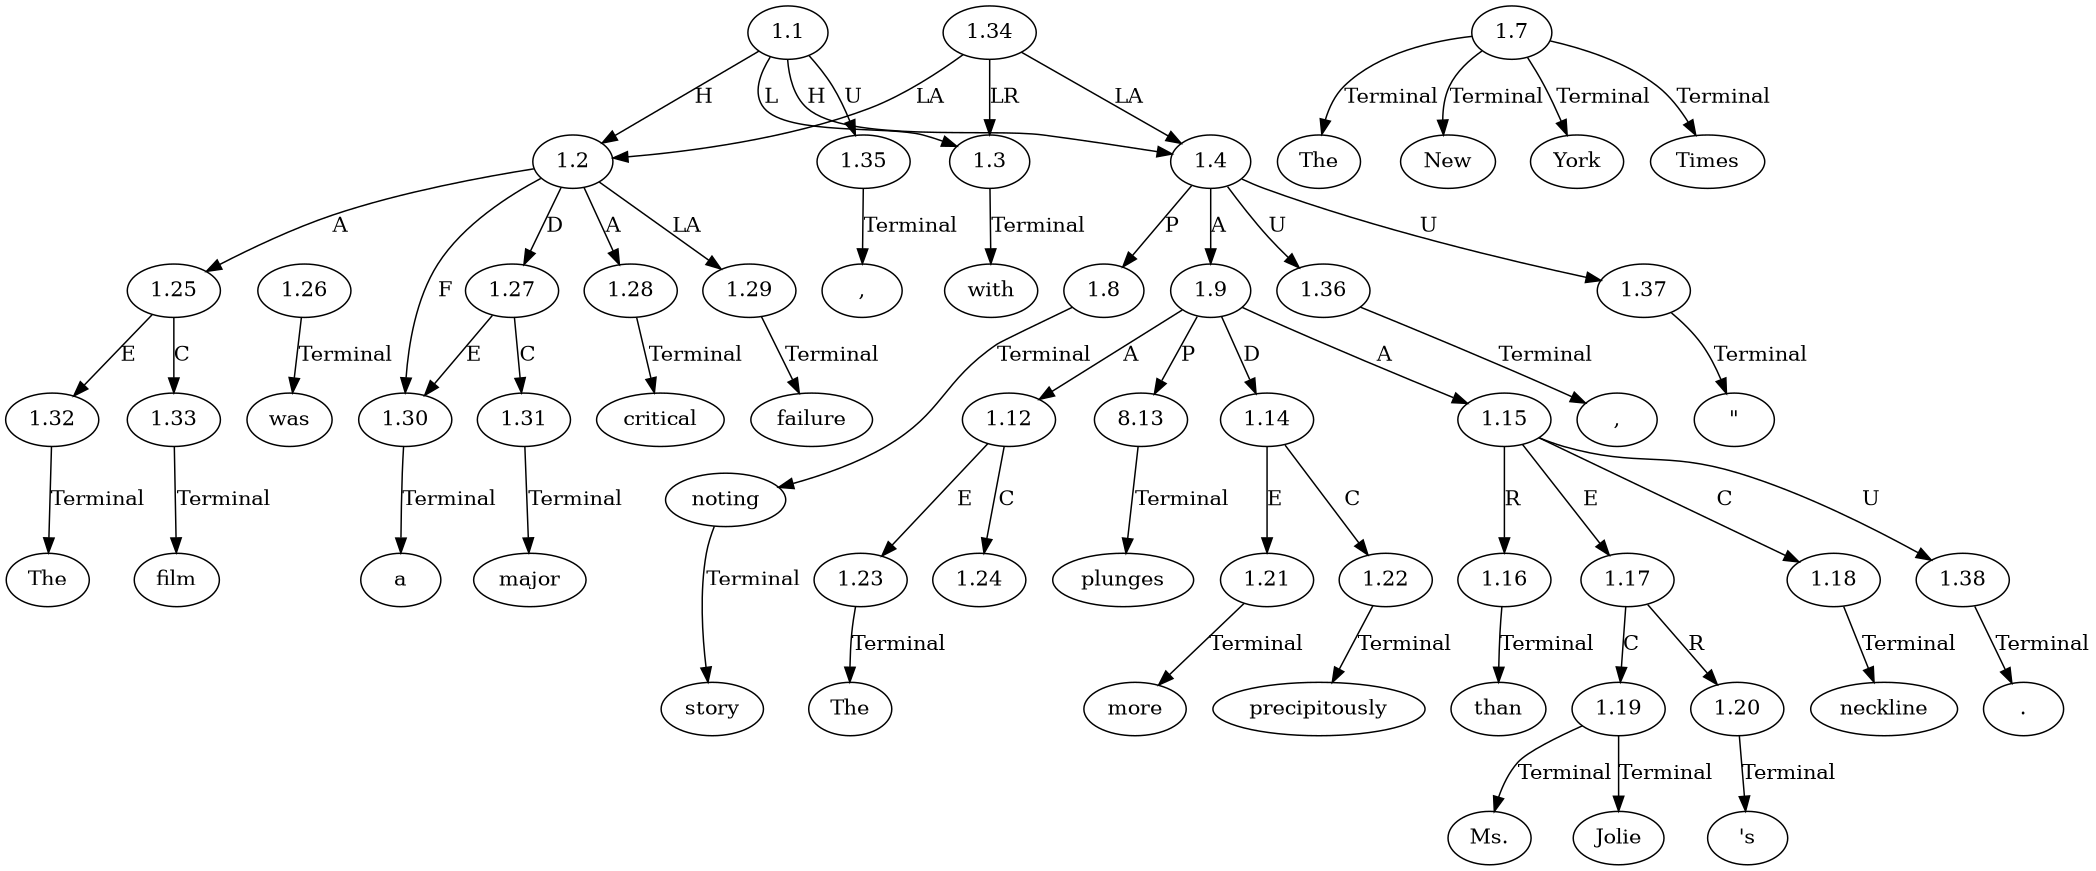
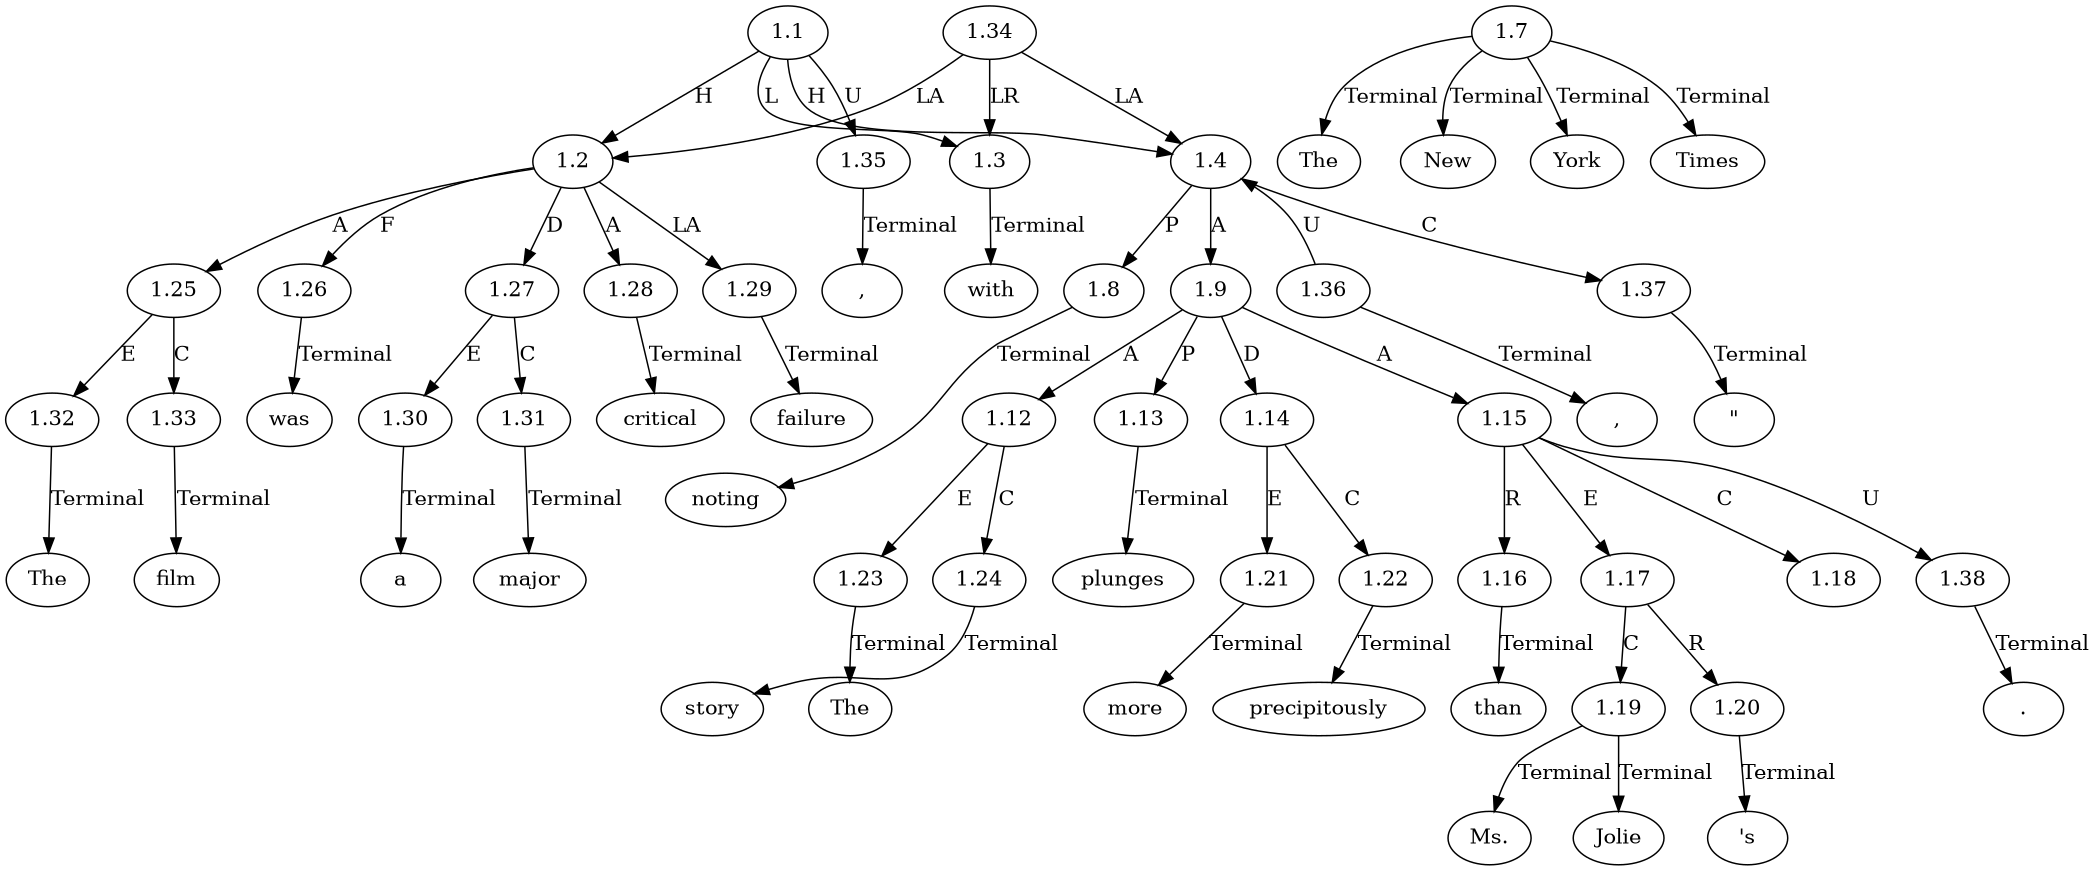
edge "1.4" -> "1.36": reversed
edge "1.4" -> "1.37": label "U" -> "C"
edge "1.2" -> "1.30": now "1.2" -> "1.26"
node "8.13": label "8.13" -> "1.13"
edge "noting" -> "story": now "1.24" -> "story"
node "neckline": removed
